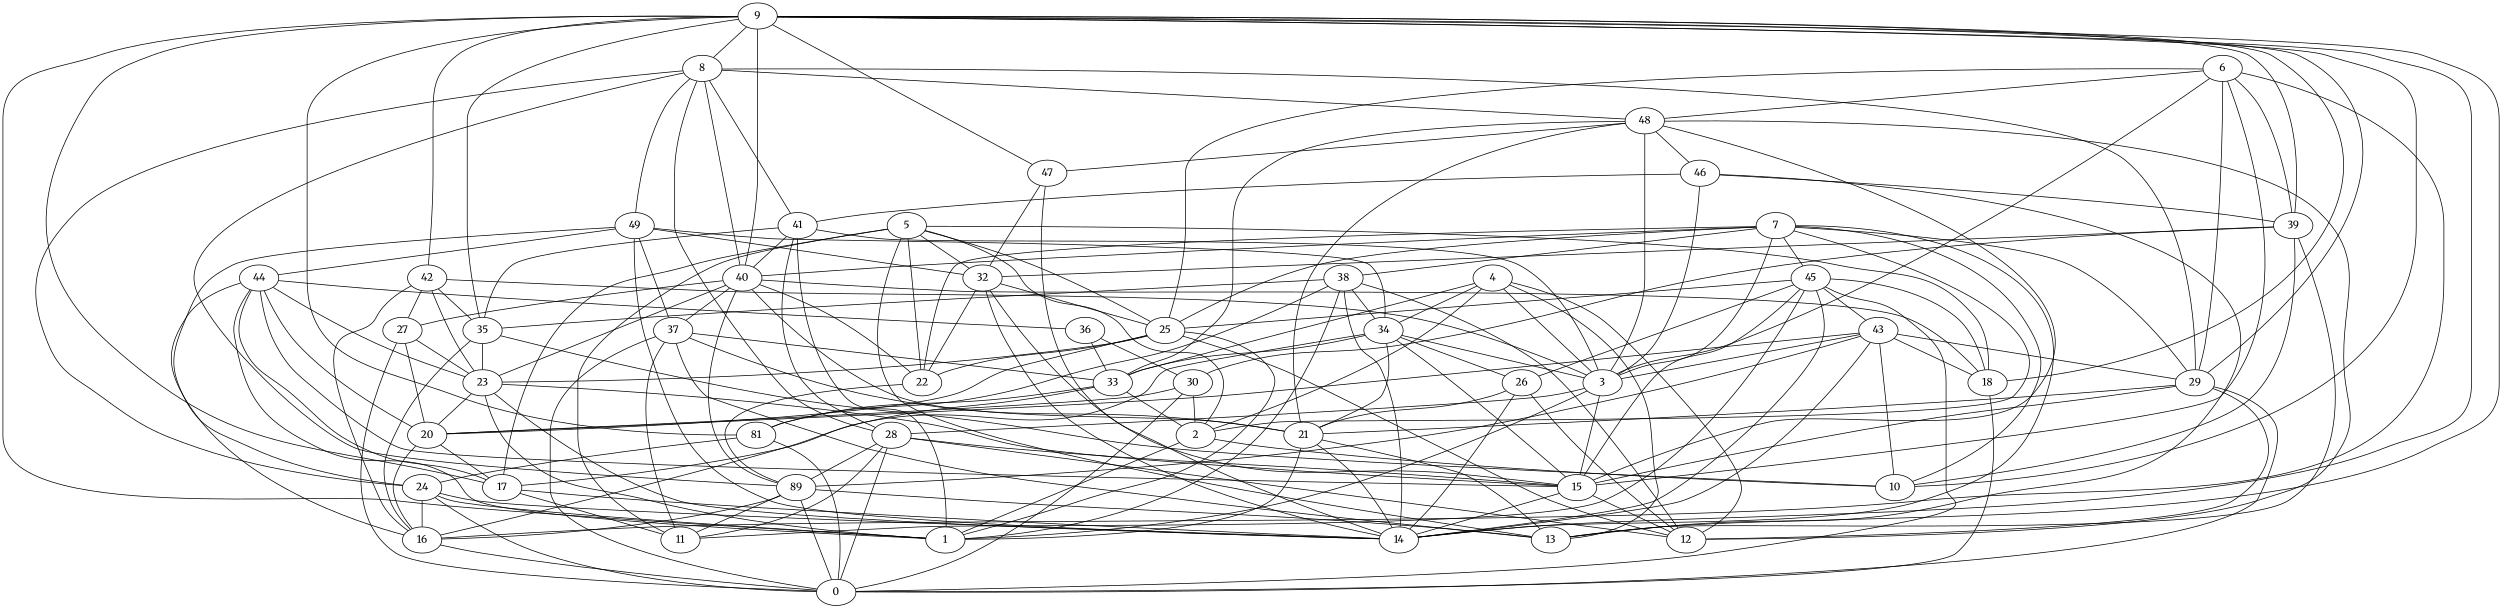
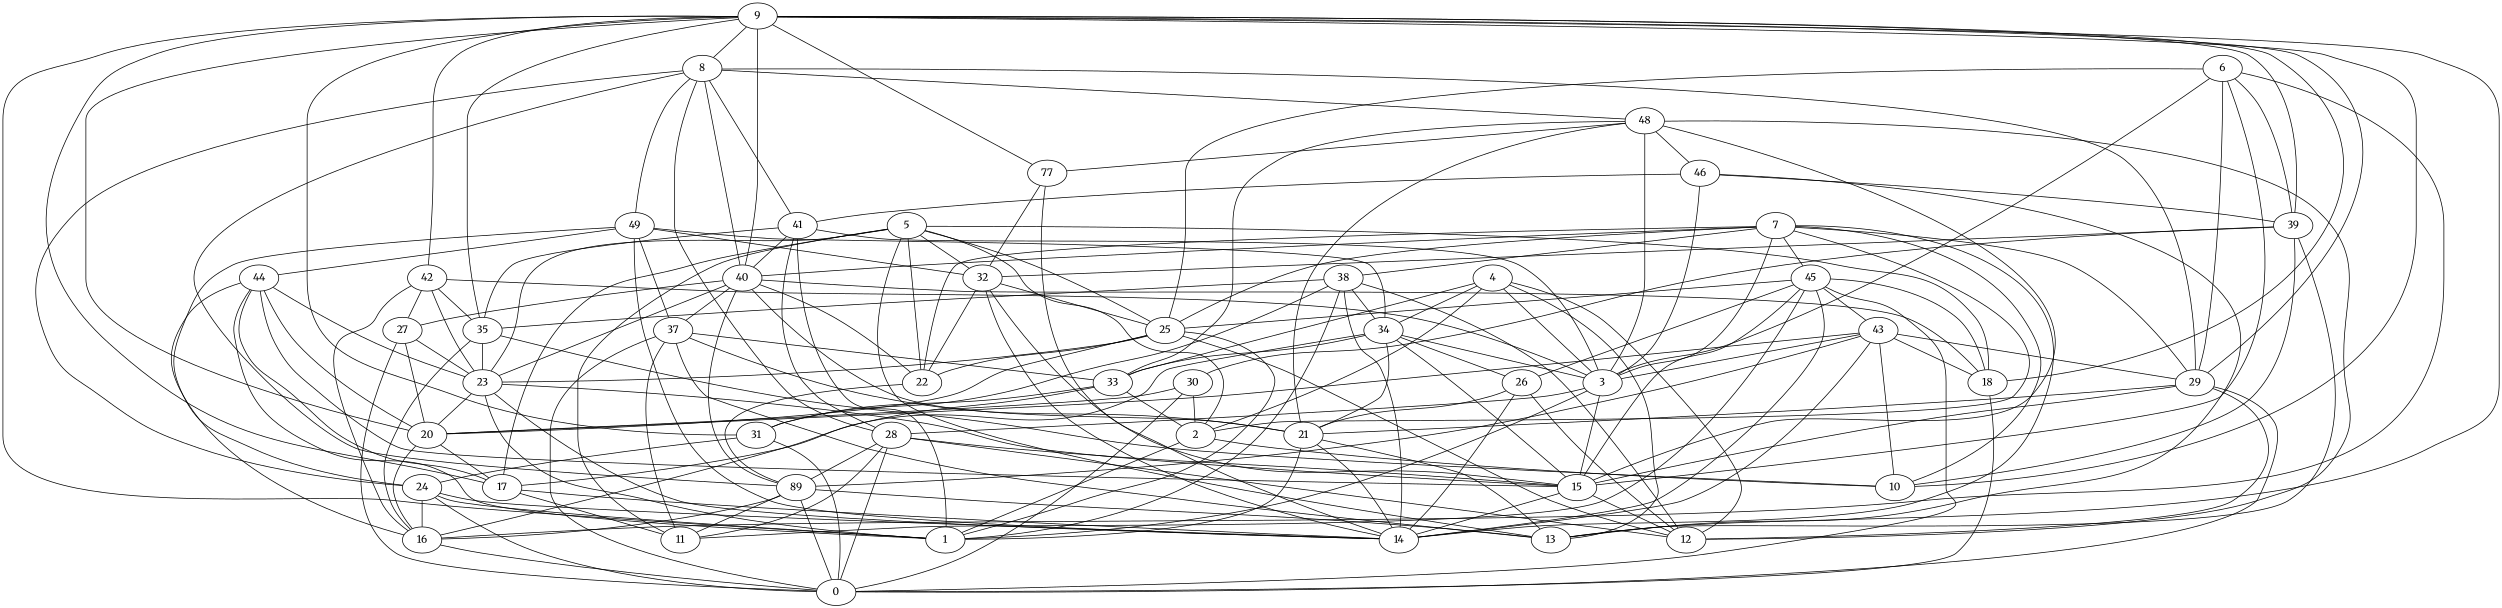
edge "9" -- "14": now "9" -- "20"
edge "6" -- "48": removed
node "47": label "47" -> "77"
edge "5" -- "23": added
node "36": removed
node "81": label "81" -> "31"
